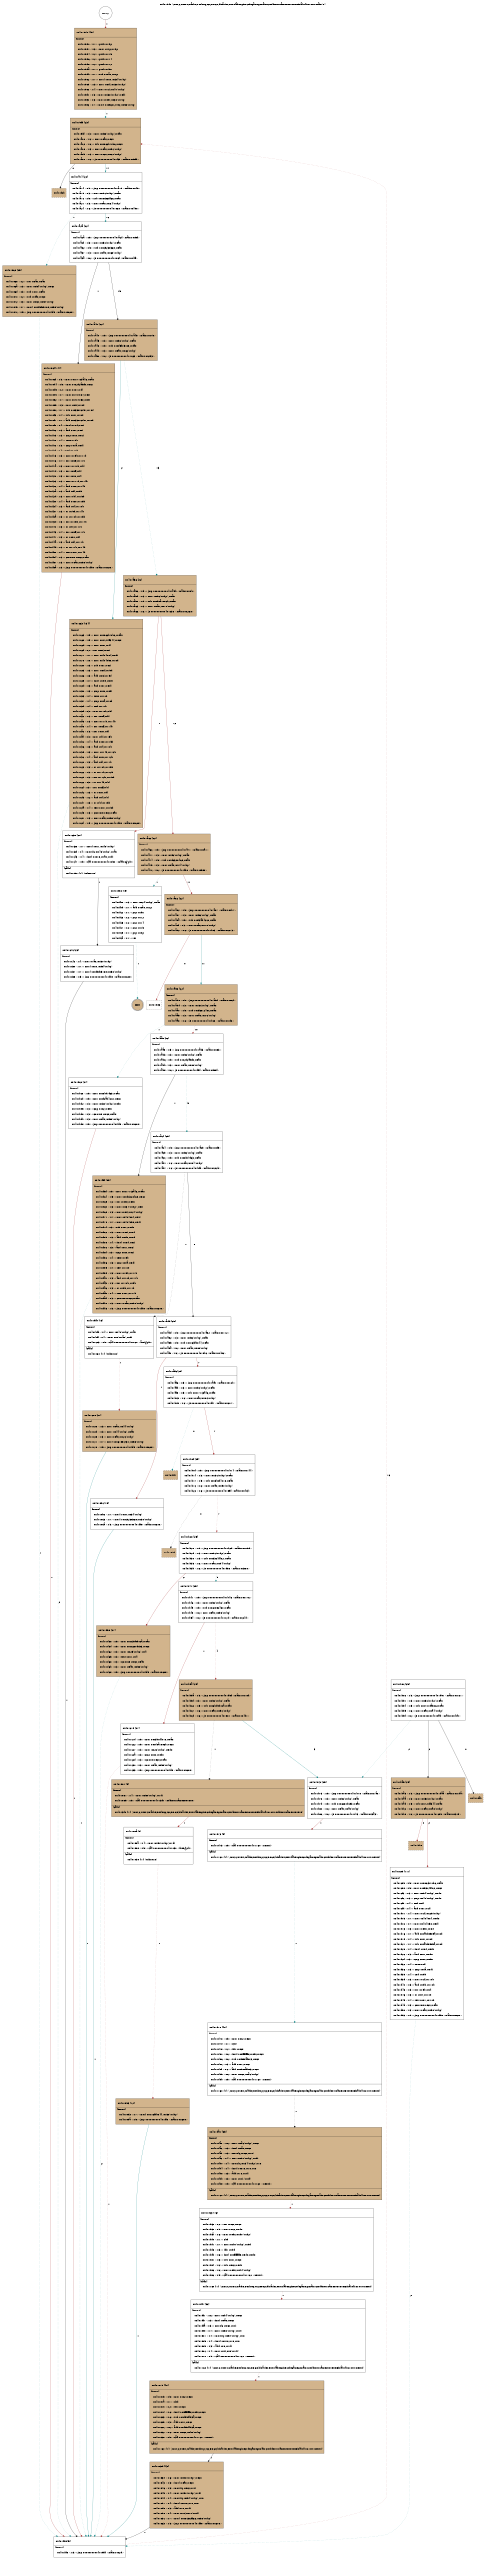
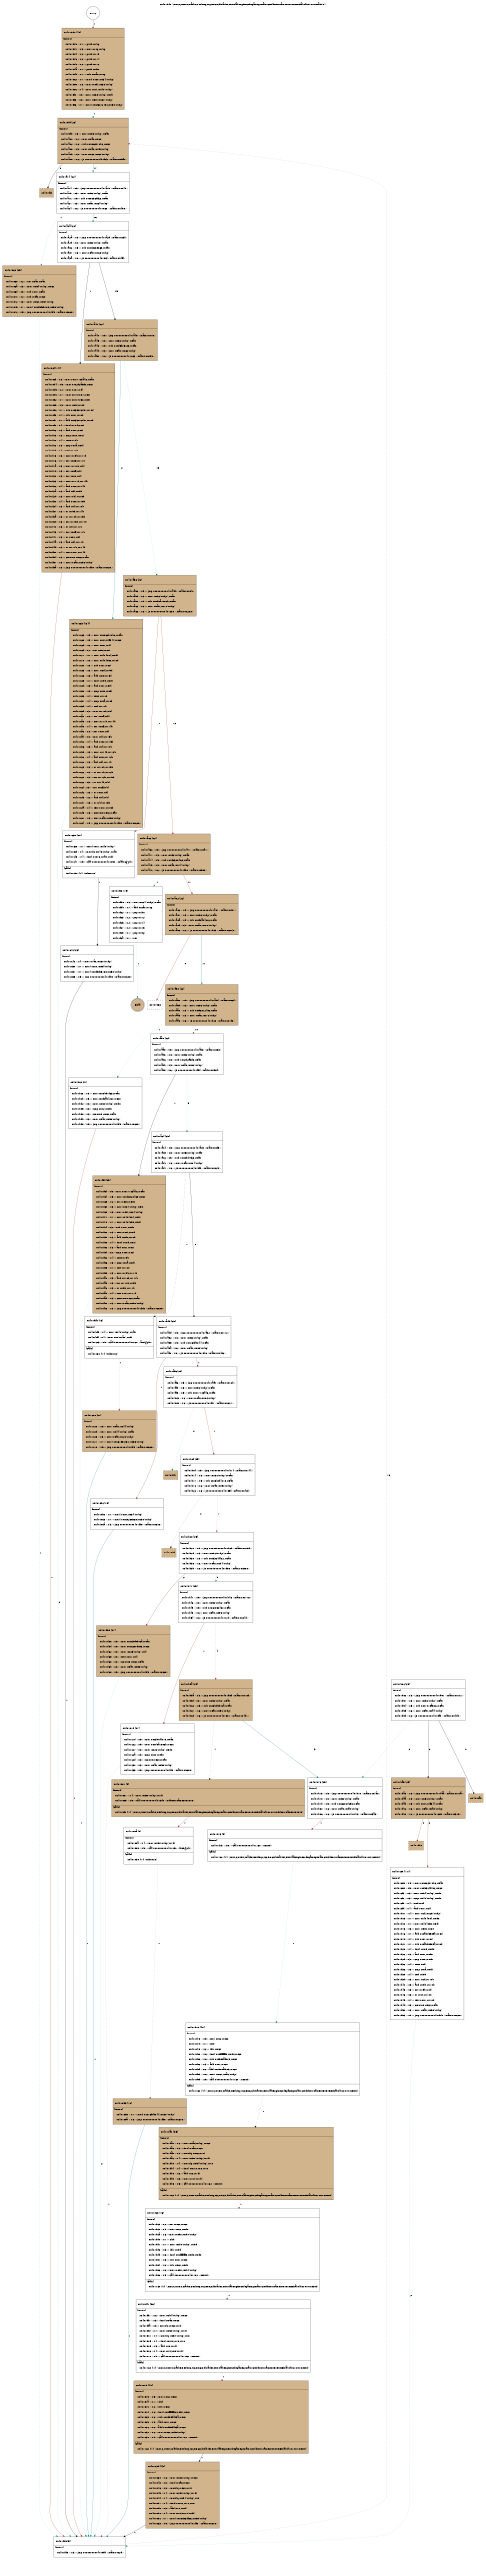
node "Exit": label "Exit" -> "Final"
